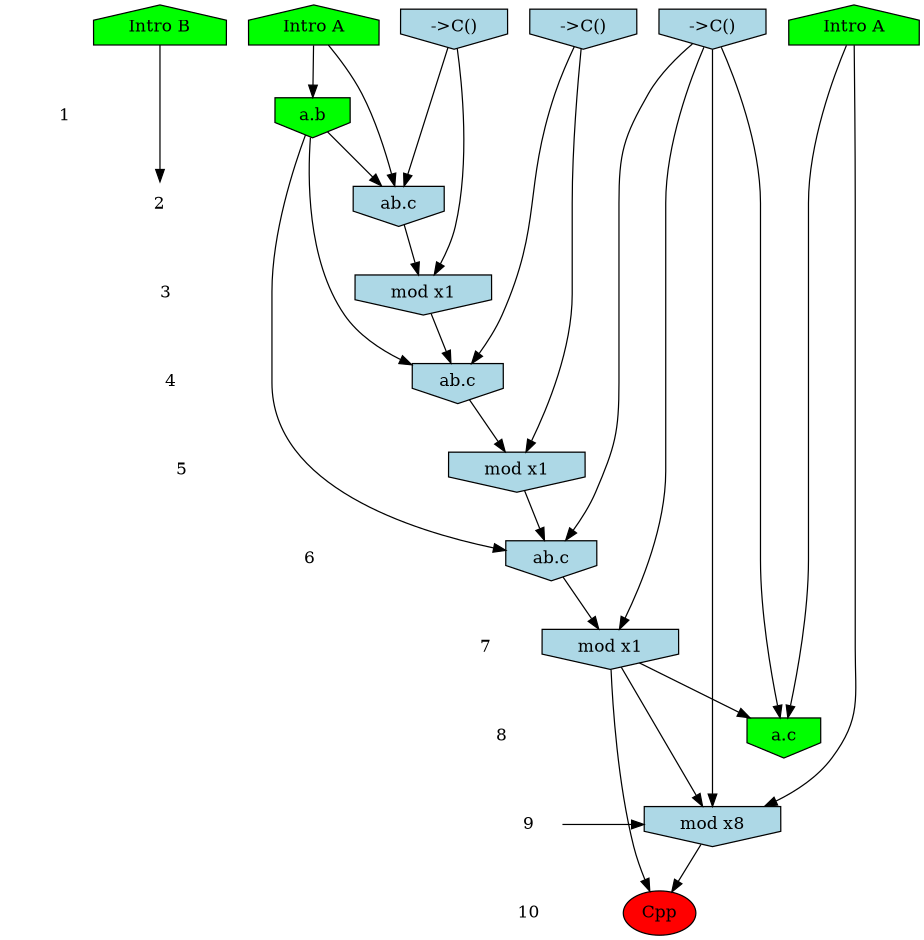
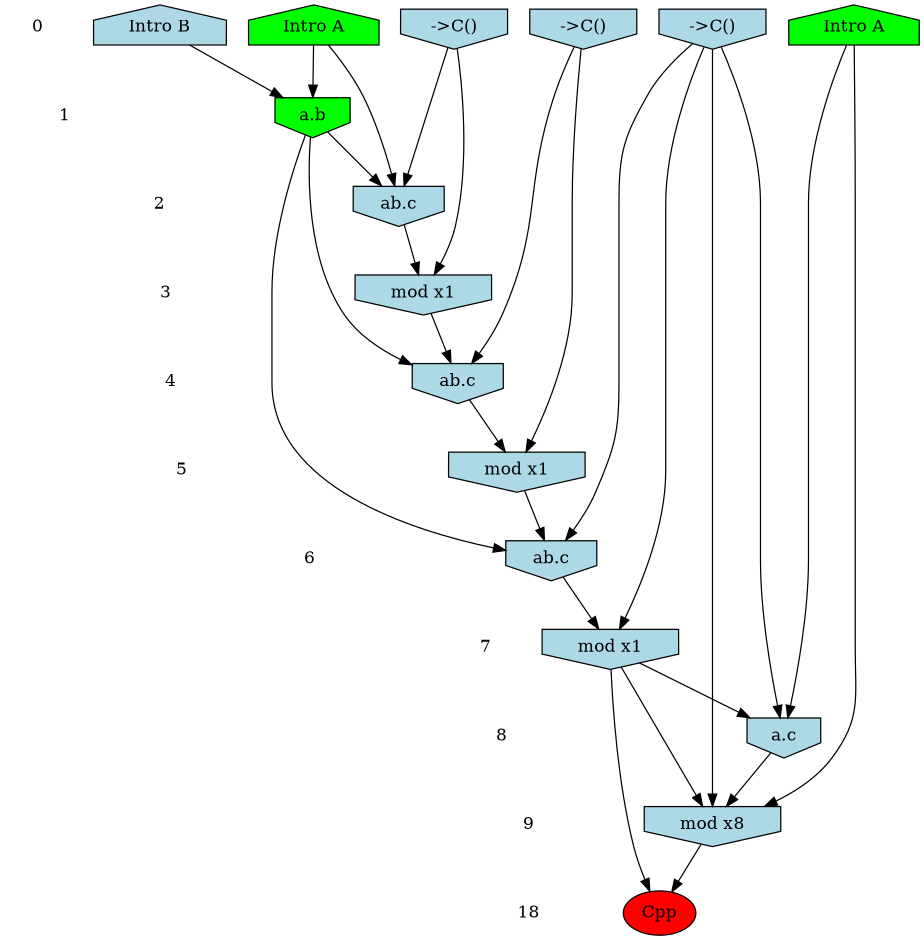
node "0": added
node "Intro B": fillcolor green -> lightblue
edge "Intro B" -> "2": now "Intro B" -> "a.b"
node "a.c": fillcolor green -> lightblue
edge "9" -> "mod x8": now "a.c" -> "mod x8"
node "10": label "10" -> "18"
